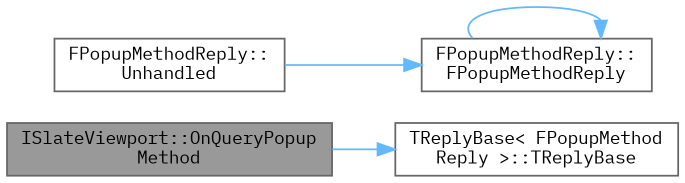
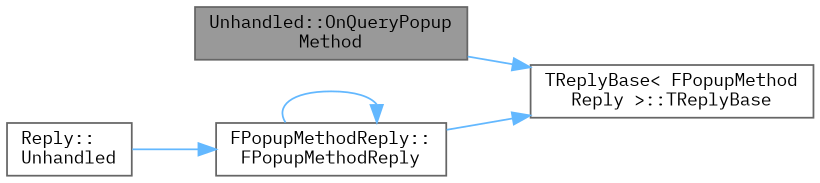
node "FPopupMethodReply:: Unhandled": label "FPopupMethodReply:: Unhandled" -> "Reply:: Unhandled"
edge "FPopupMethodReply:: FPopupMethodReply" -> "TReplyBase< FPopupMethod Reply >::TReplyBase": added
node "ISlateViewport::OnQueryPopup Method": label "ISlateViewport::OnQueryPopup Method" -> "Unhandled::OnQueryPopup Method"
